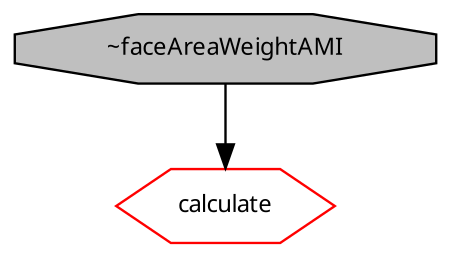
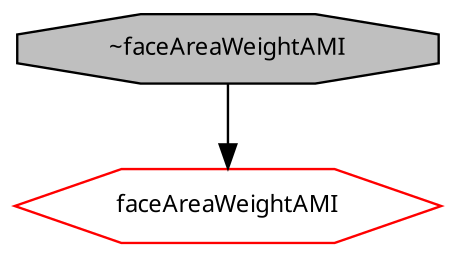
node "calculate": label "calculate" -> "faceAreaWeightAMI"
